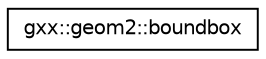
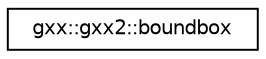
node "gxx::geom2::boundbox": label "gxx::geom2::boundbox" -> "gxx::gxx2::boundbox"
